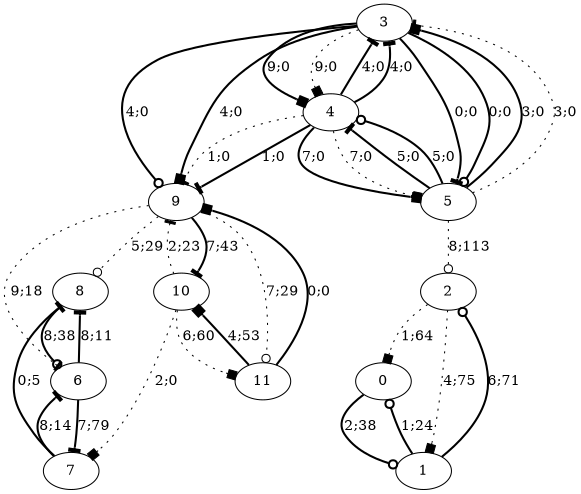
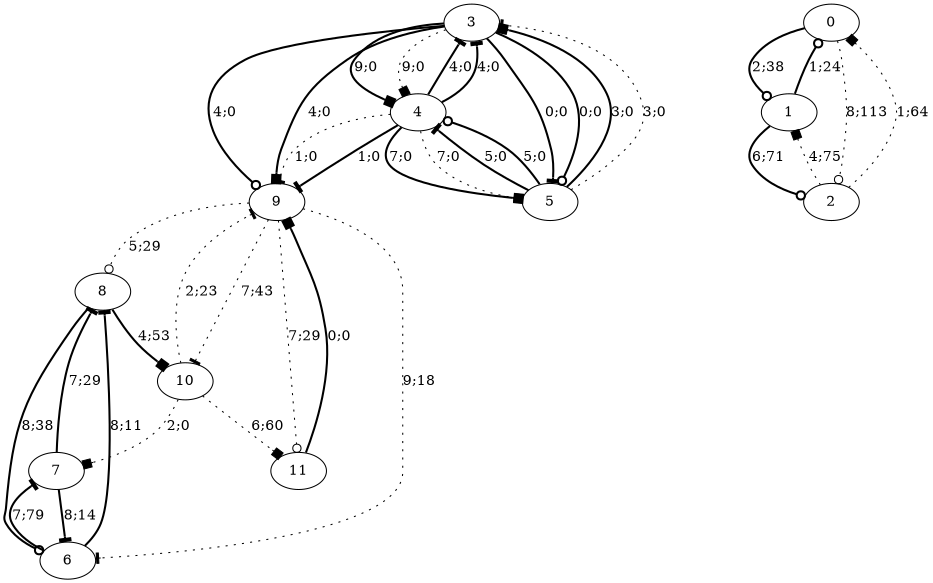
edge "9" -> "10": style bold -> dotted
edge "5" -> "2": now "0" -> "2"
edge "11" -> "10": now "8" -> "10"
edge "7" -> "8": label "0;5" -> "7;29"
